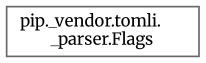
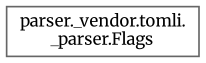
node "pip._vendor.tomli. _parser.Flags": label "pip._vendor.tomli. _parser.Flags" -> "parser._vendor.tomli. _parser.Flags"
